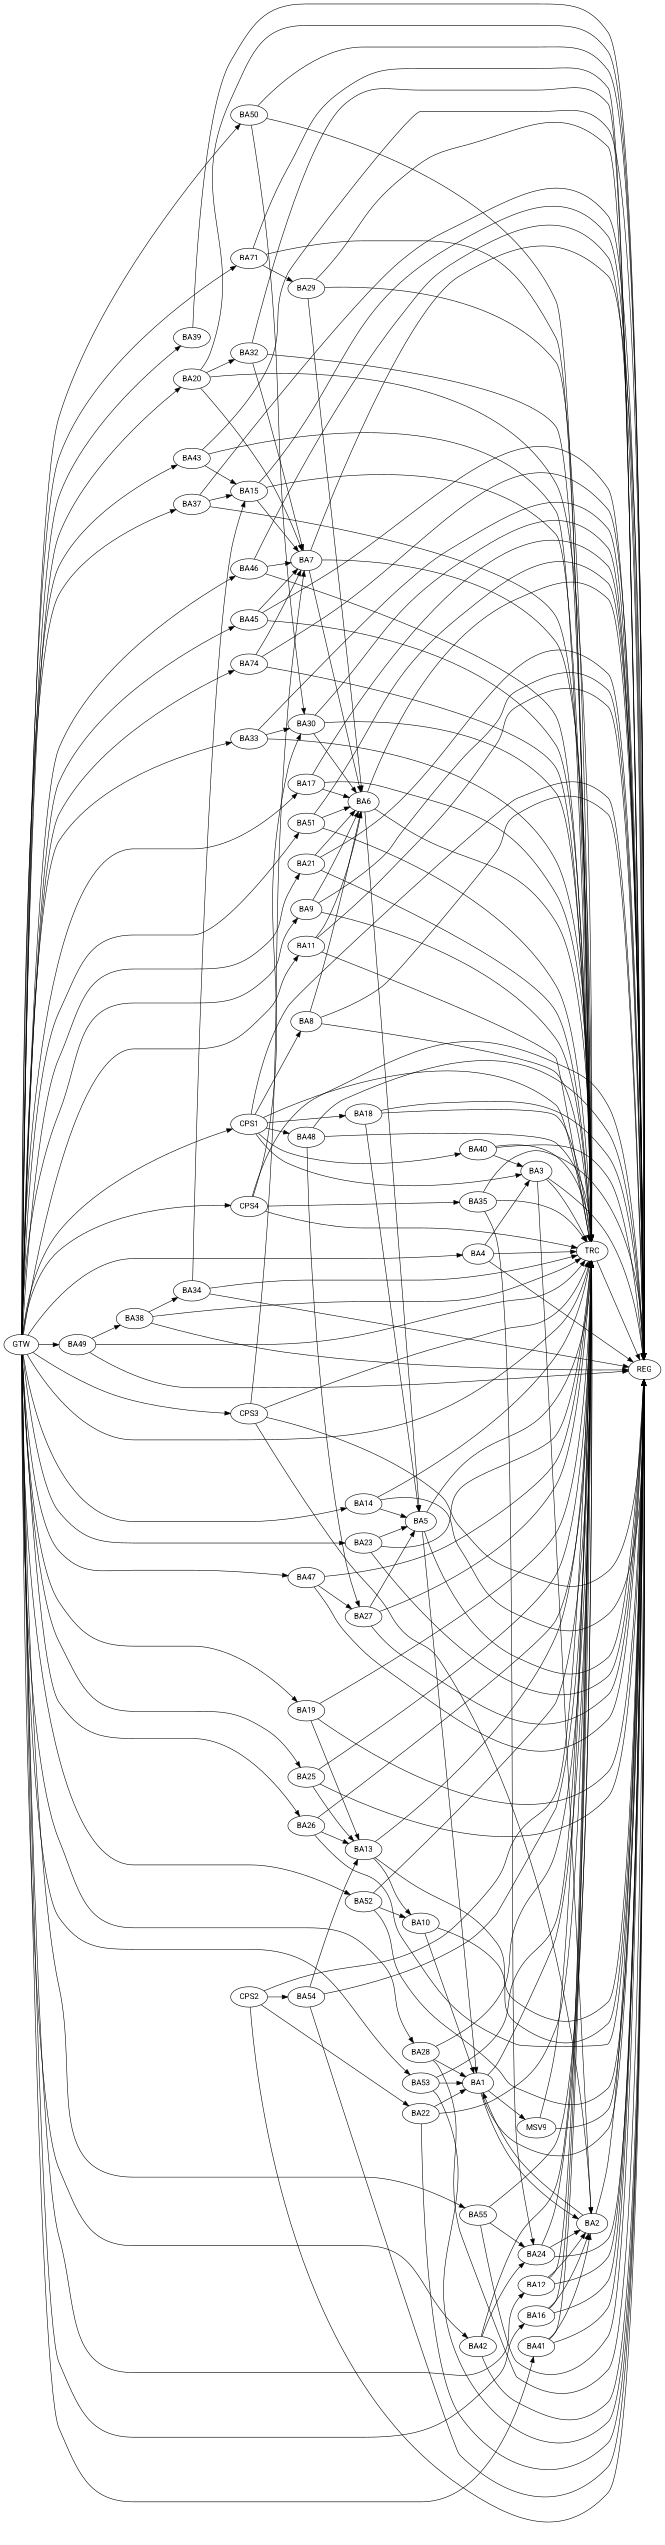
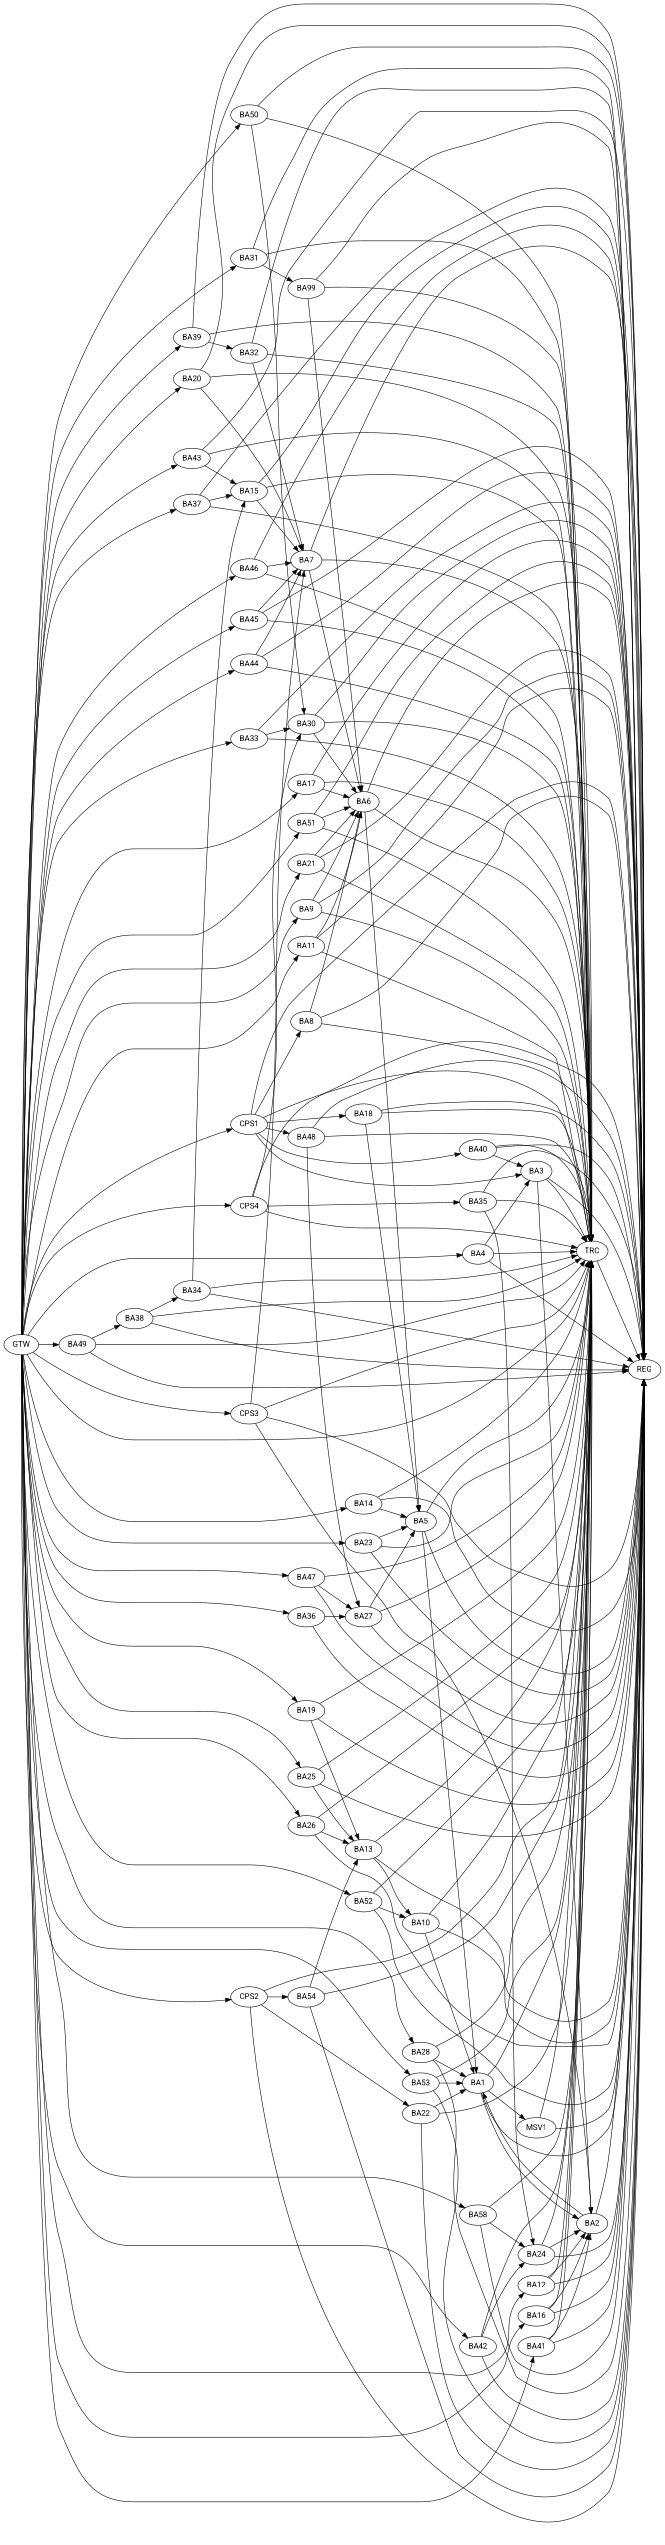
node "BA71": label "BA71" -> "BA31"
node "BA29": label "BA29" -> "BA99"
edge "BA20" -> "BA32": now "BA39" -> "BA32"
edge "BA39" -> "TRC": added
node "BA74": label "BA74" -> "BA44"
node "BA36": added
edge "BA10" -> "TRC": added
edge "GTW" -> "CPS2": added
node "MSV9": label "MSV9" -> "MSV1"
node "BA55": label "BA55" -> "BA58"
